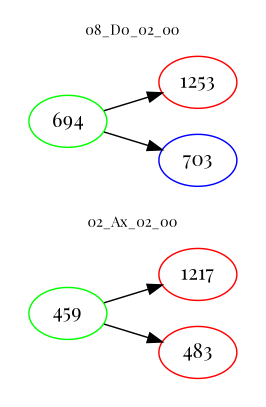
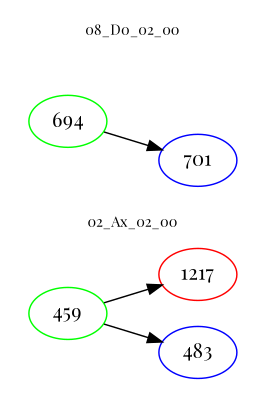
node "1253": removed
node "703": label "703" -> "701"
node "483": color red -> blue
